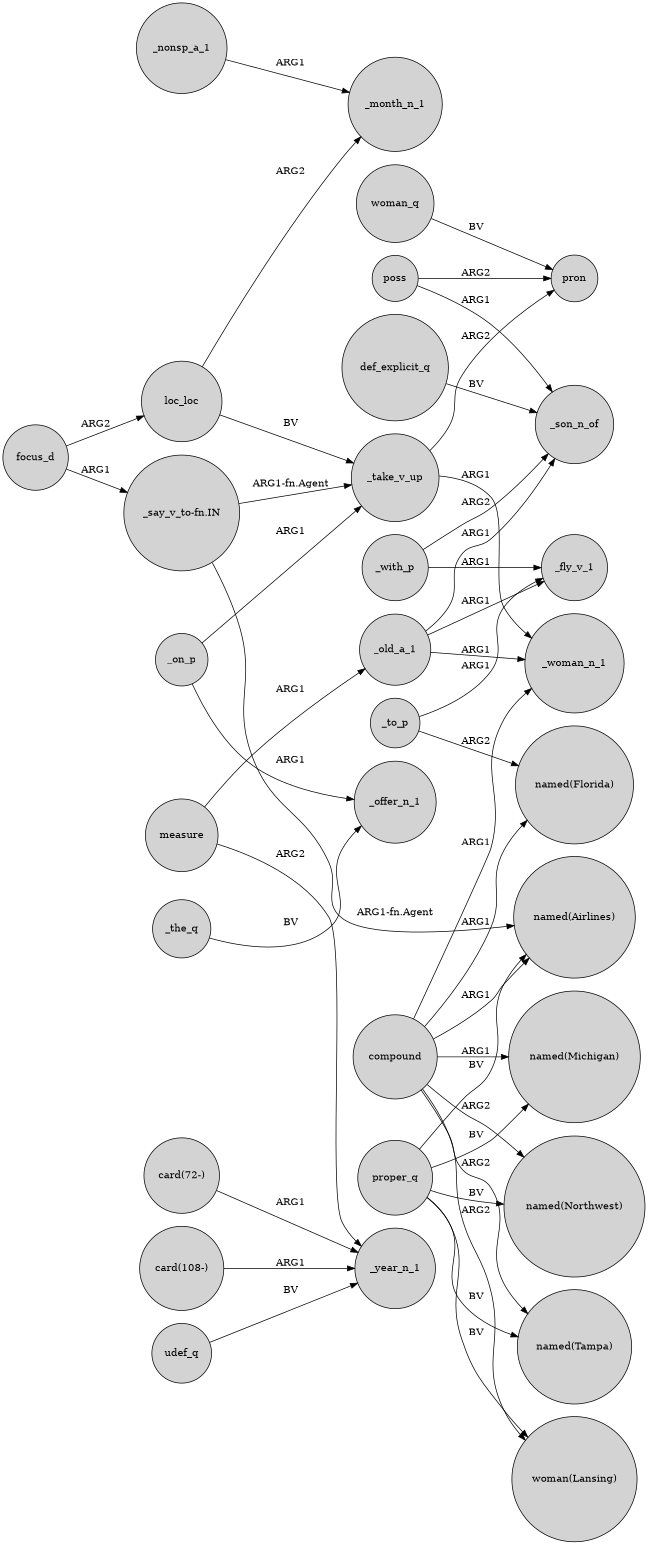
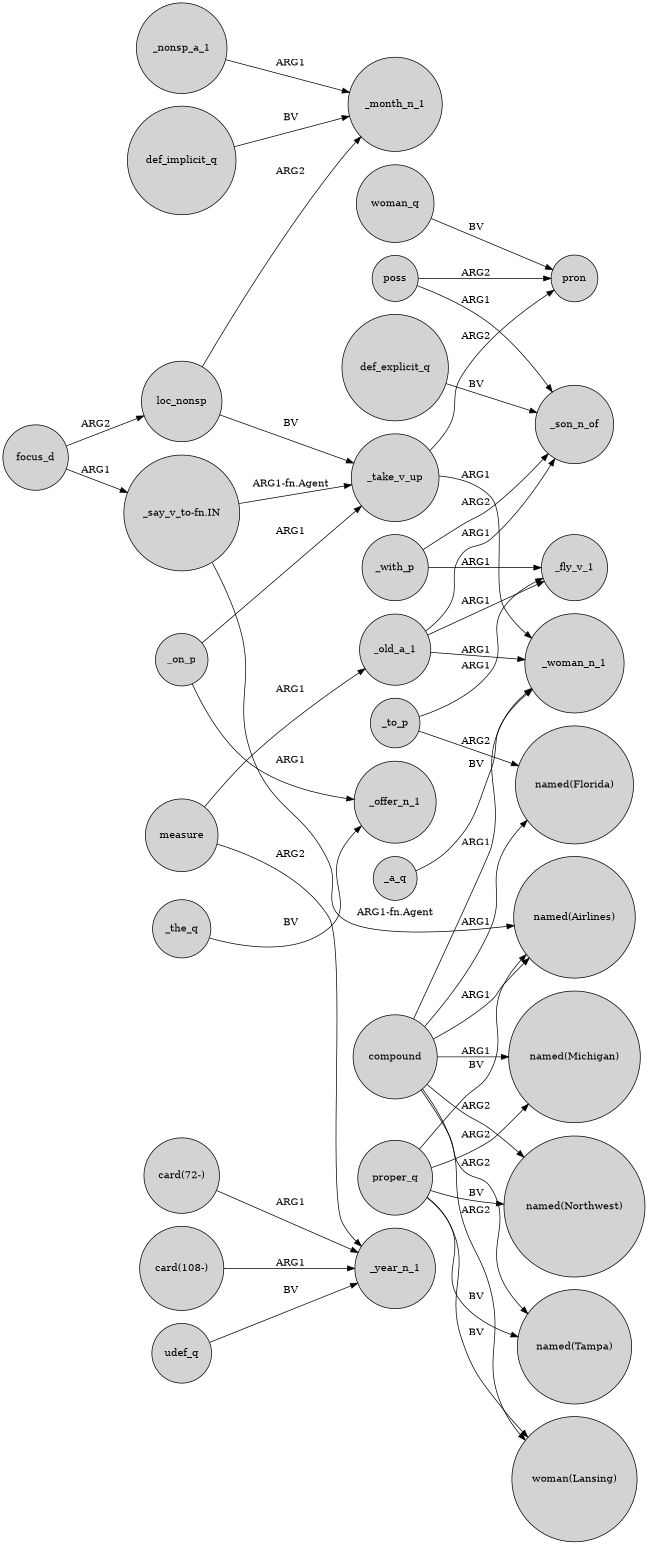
node "def_implicit_q": added
node "loc_loc": label "loc_loc" -> "loc_nonsp"
node "_a_q": added
edge "proper_q" -> "named(Michigan)": label "BV" -> "ARG2"
